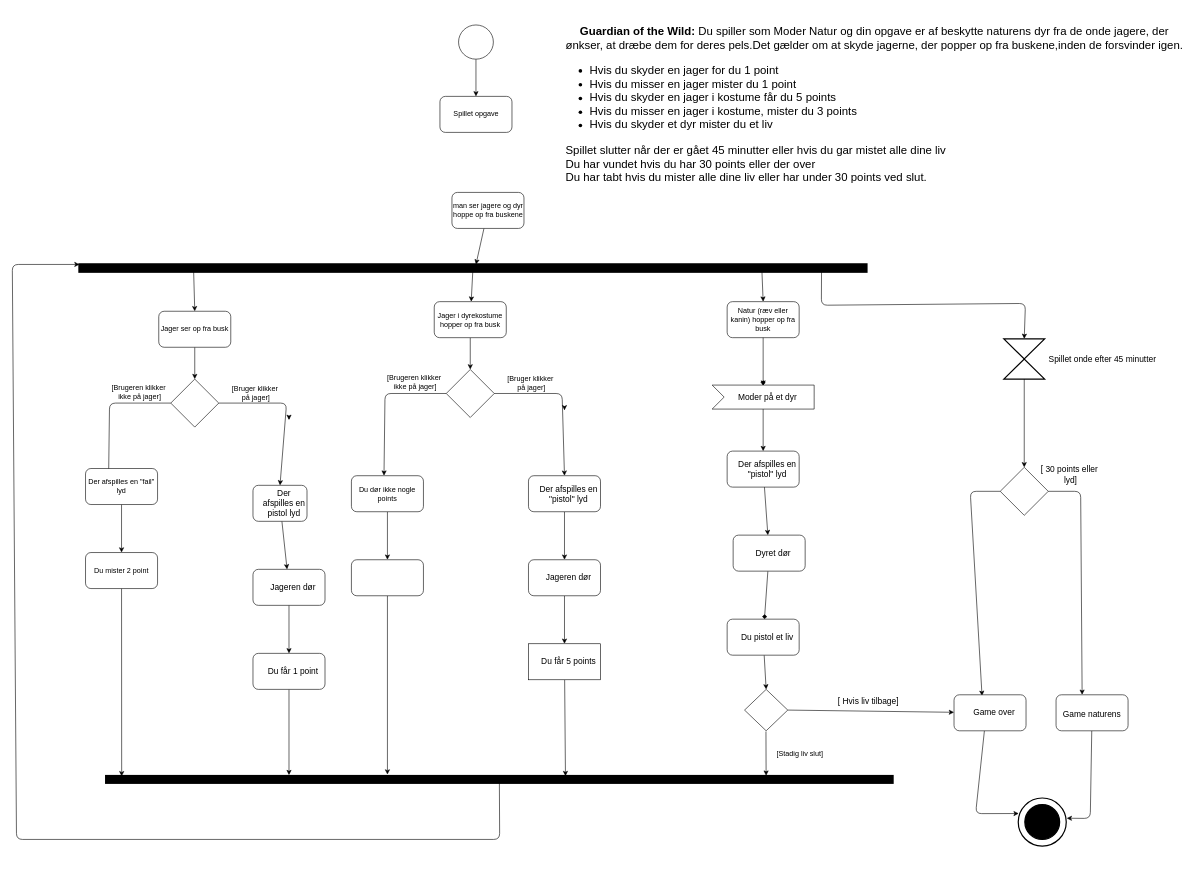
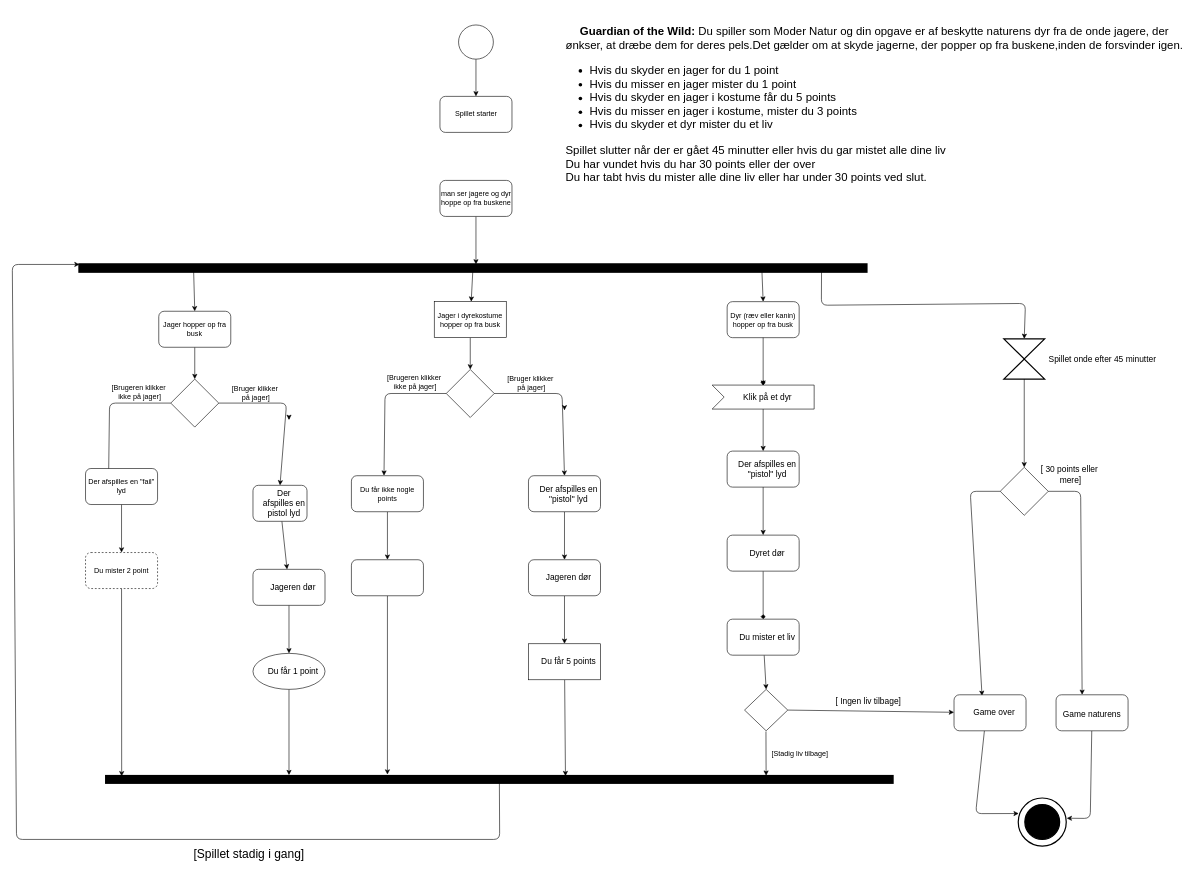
node "Spillet opgave": label "Spillet opgave" -> "Spillet starter"
node "man ser jagere og dyr hoppe op fra buskene": moved (488, 210) -> (476, 198)
node "Jager i dyrekostume hopper op fra busk": shape rounded rectangle -> rectangle
node "Natur (ræv eller kanin) hopper op fra busk": label "Natur (ræv eller kanin) hopper op fra busk" -> "Dyr (ræv eller kanin) hopper op fra busk"
node "Jager ser op fra busk": label "Jager ser op fra busk" -> "Jager hopper op fra busk"
node "Moder på et dyr": label "Moder på et dyr" -> "Klik på et dyr"
node "[ 30 points eller lyd]": label "[ 30 points eller lyd]" -> "[ 30 points eller mere]"
node "Du dør ikke nogle points": label "Du dør ikke nogle points" -> "Du får ikke nogle points"
node "Dyret dør": moved (769, 553) -> (763, 553)
node "Du mister 2 point": style solid -> dashed
node "Du pistol et liv": label "Du pistol et liv" -> "Du mister et liv"
node "Du får 1 point": shape rounded rectangle -> ellipse
node "[ Hvis liv tilbage]": label "[ Hvis liv tilbage]" -> "[ Ingen liv tilbage]"
node "[Stadig liv slut]": label "[Stadig liv slut]" -> "[Stadig liv tilbage]"
node "[Spillet stadig i gang]": added
